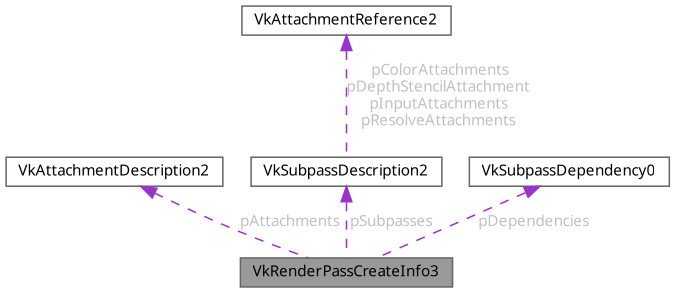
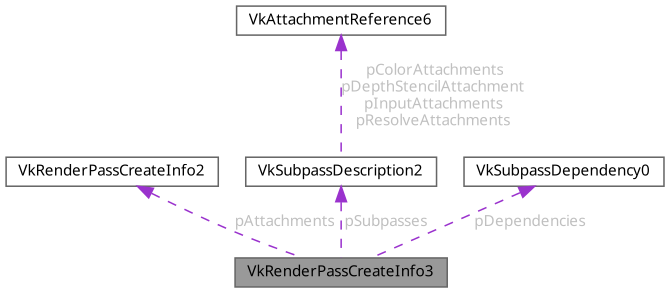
node "VkAttachmentReference2": label "VkAttachmentReference2" -> "VkAttachmentReference6"
node "VkAttachmentDescription2": label "VkAttachmentDescription2" -> "VkRenderPassCreateInfo2"
